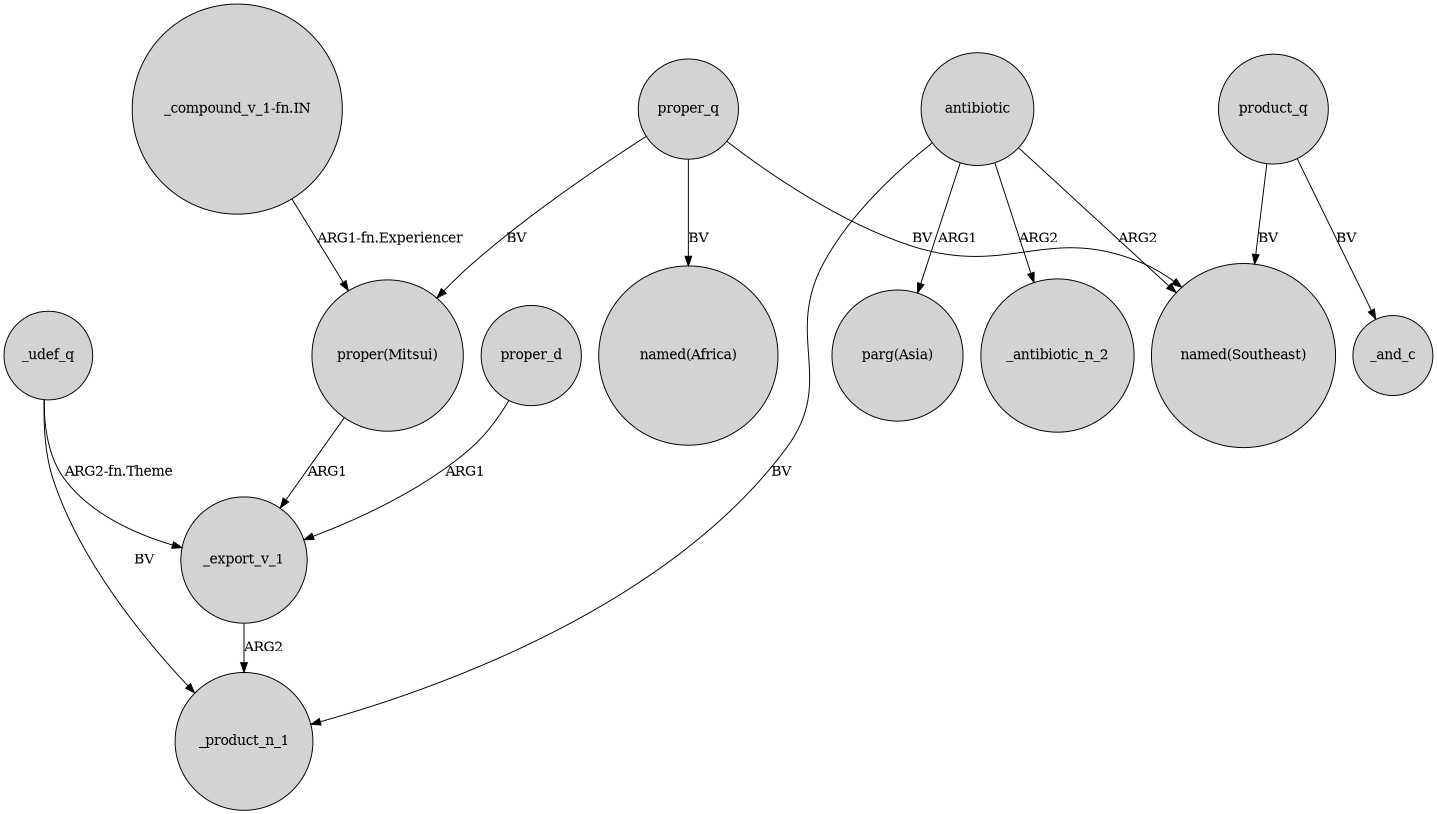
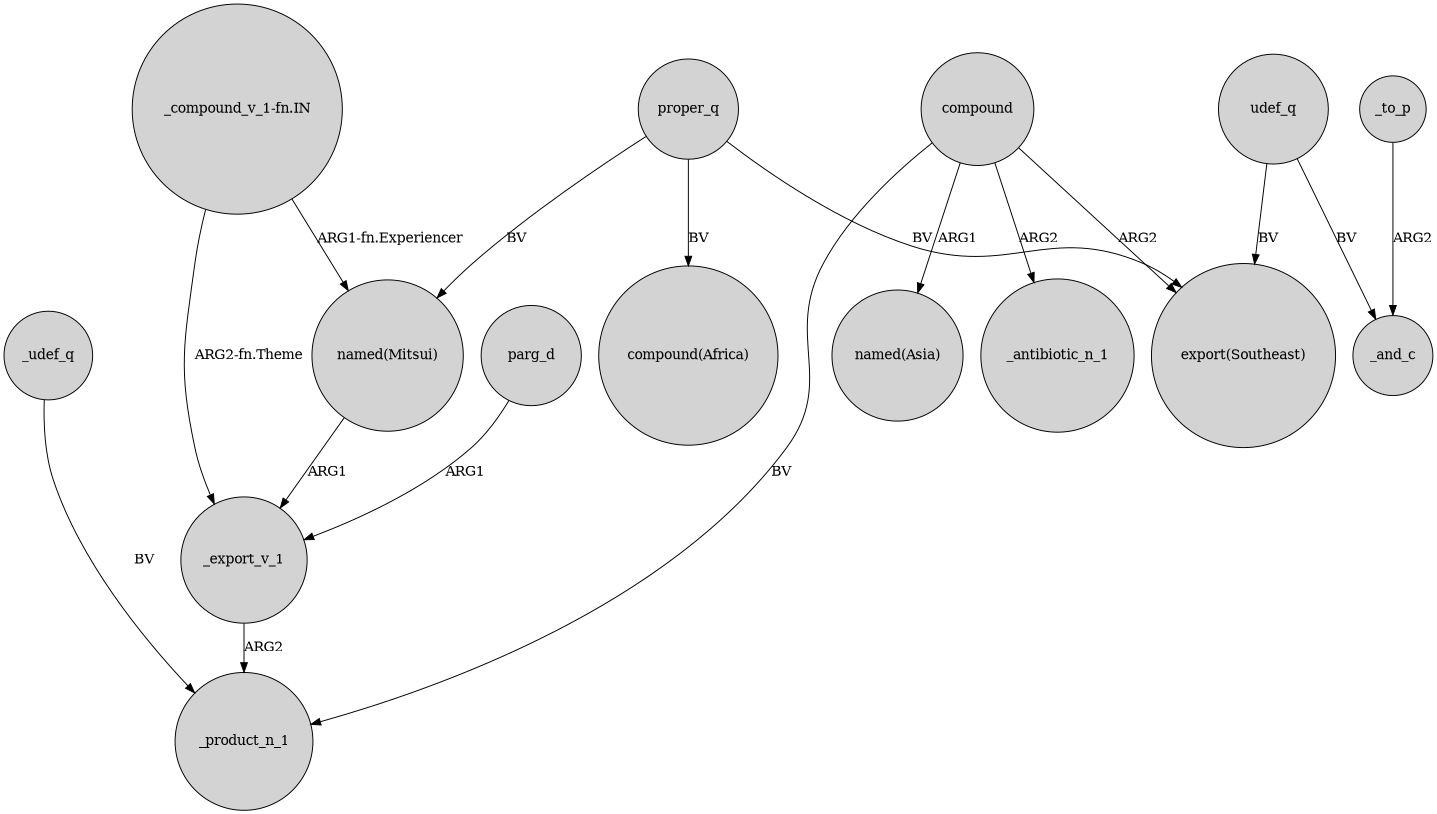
node "antibiotic": label "antibiotic" -> "compound"
node "product_q": label "product_q" -> "udef_q"
node "_to_p": added
node "proper(Mitsui)": label "proper(Mitsui)" -> "named(Mitsui)"
node "proper_d": label "proper_d" -> "parg_d"
node "named(Africa)": label "named(Africa)" -> "compound(Africa)"
node "parg(Asia)": label "parg(Asia)" -> "named(Asia)"
node "_antibiotic_n_2": label "_antibiotic_n_2" -> "_antibiotic_n_1"
node "named(Southeast)": label "named(Southeast)" -> "export(Southeast)"
edge "_udef_q" -> "_export_v_1": now "_compound_v_1-fn.IN" -> "_export_v_1"
